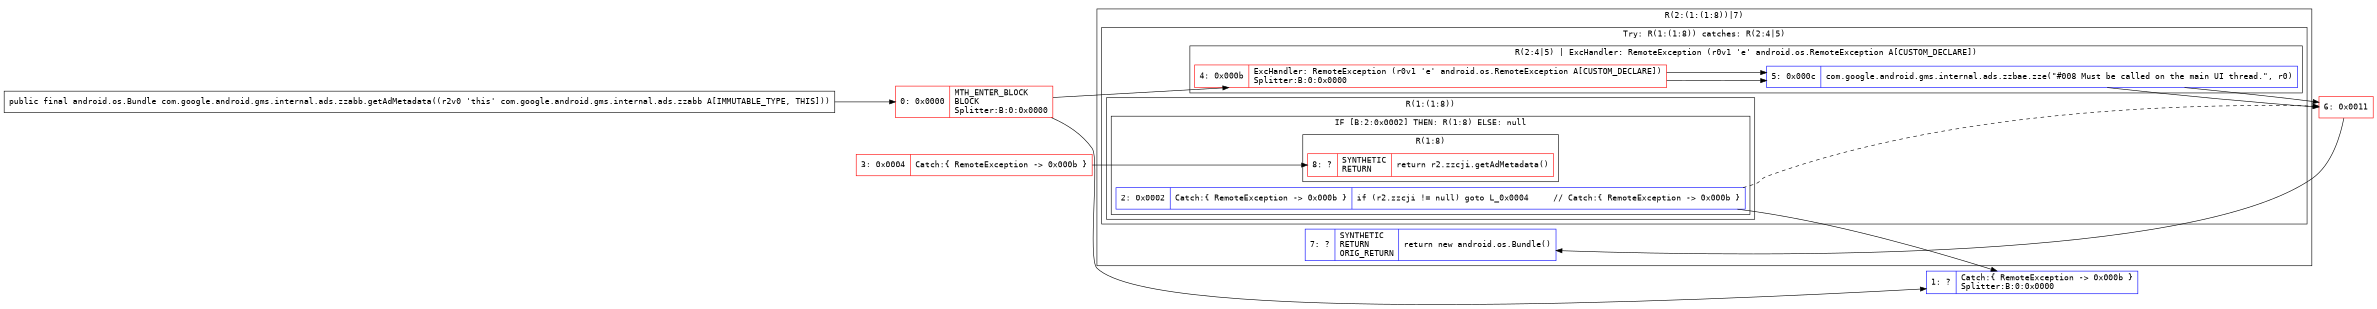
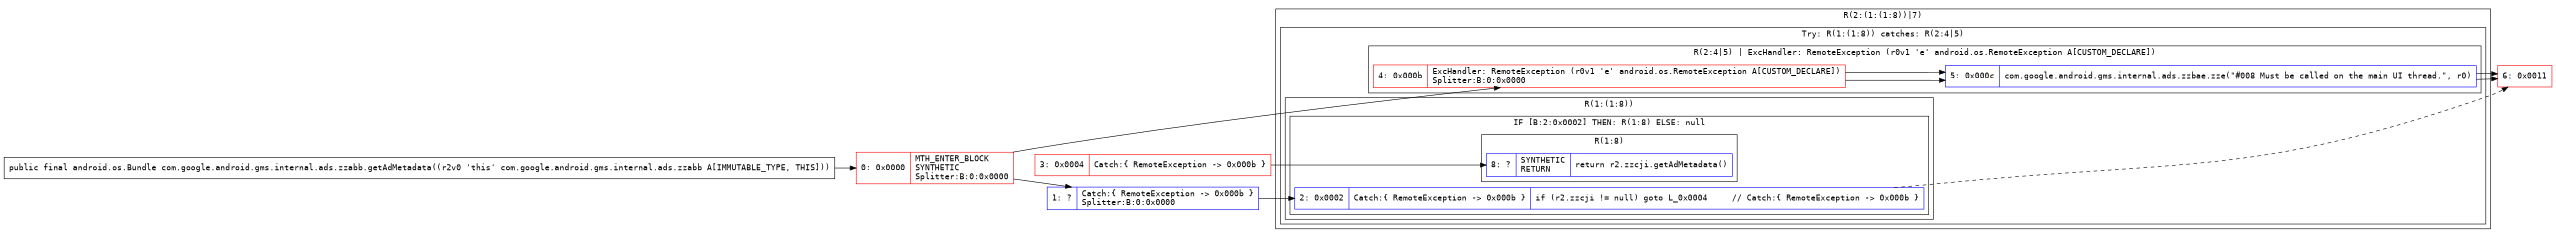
node "0: 0x0000": text "BLOCK" -> "SYNTHETIC"
node "8: ?": color red -> blue
edge "2: 0x0002" -> "1: ?": reversed
node "7: ?": removed
